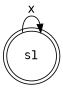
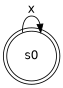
node "s1": label "s1" -> "s0"
